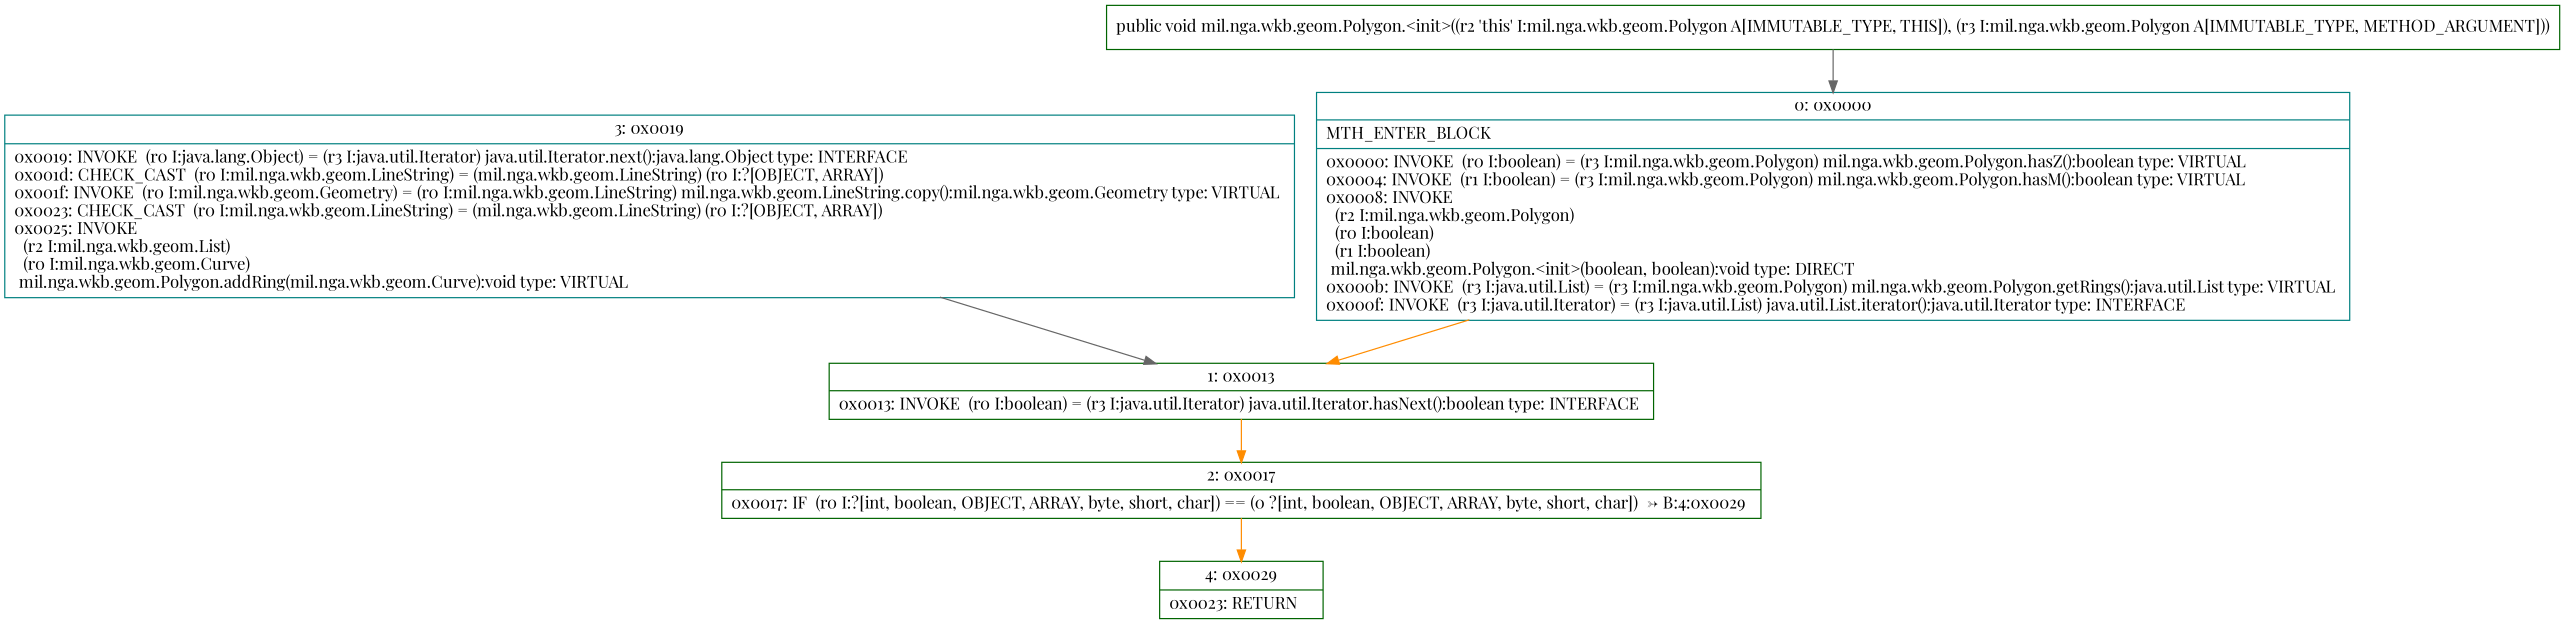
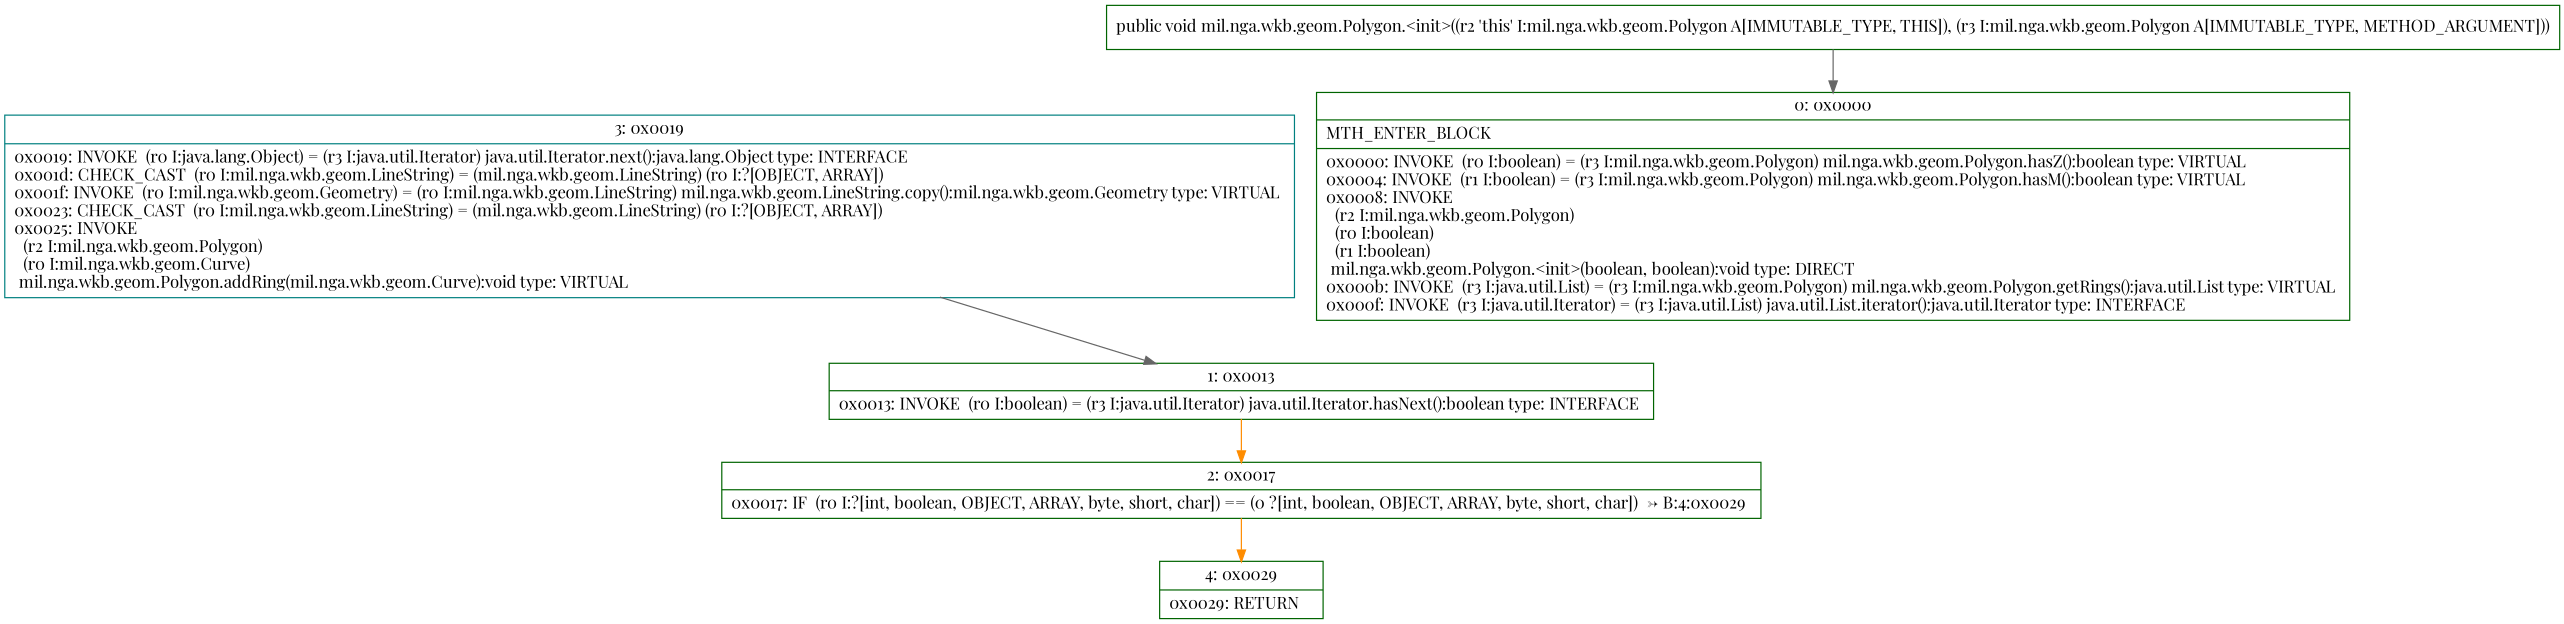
node "0: 0x0000": color teal -> darkgreen
node "3: 0x0019": text "(r2 I:mil.nga.wkb.geom.List)" -> "(r2 I:mil.nga.wkb.geom.Polygon)"
edge "0: 0x0000" -> "1: 0x0013": removed
node "4: 0x0029": text "0x0023: RETURN" -> "0x0029: RETURN"
